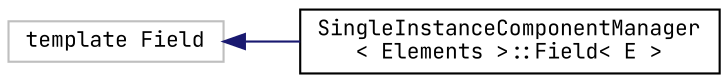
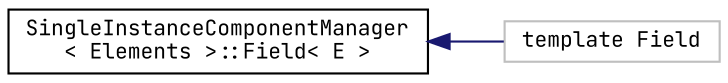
edge "SingleInstanceComponentManager < Elements >::Field< E >" -> "template Field": reversed
